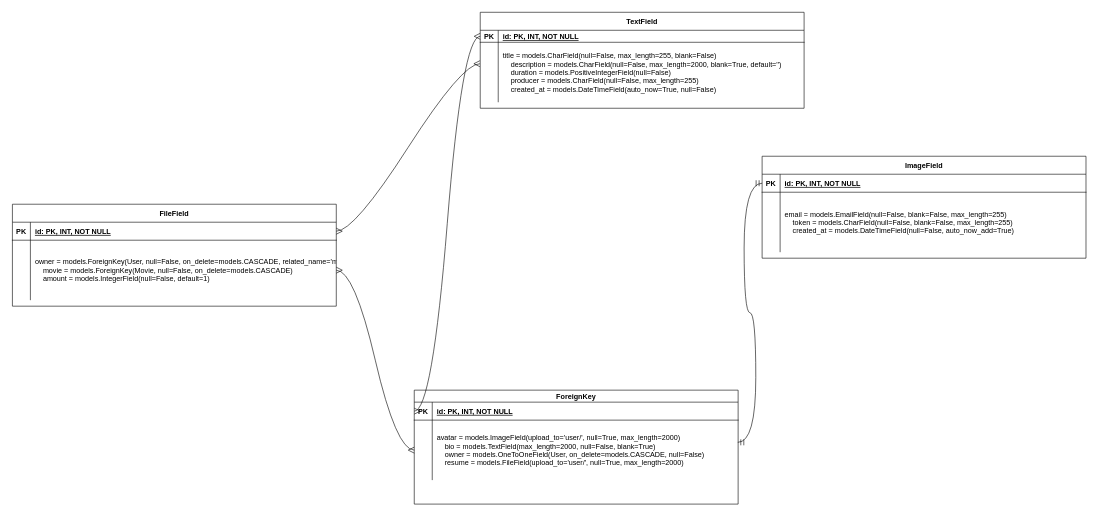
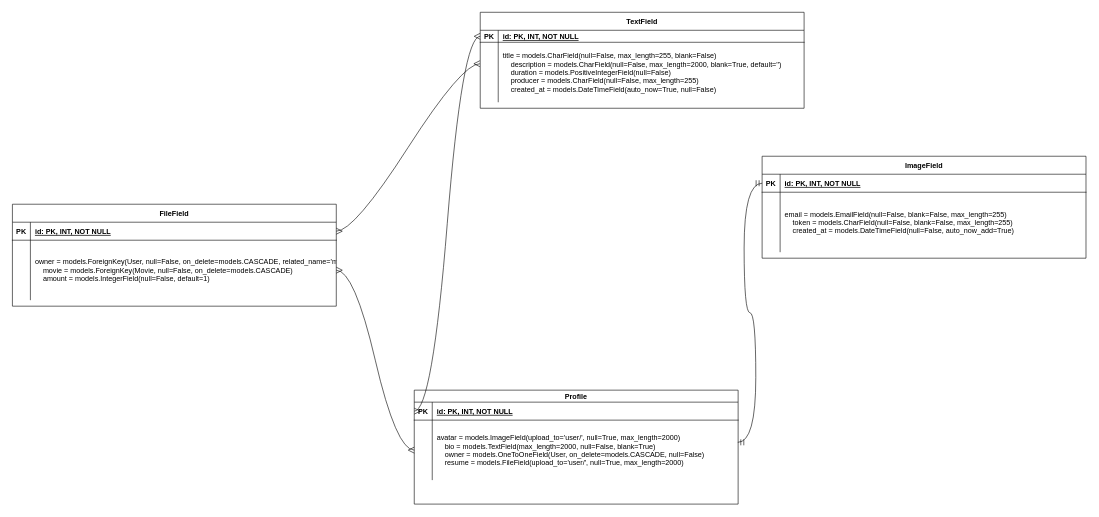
node "ForeignKey": label "ForeignKey" -> "Profile"
